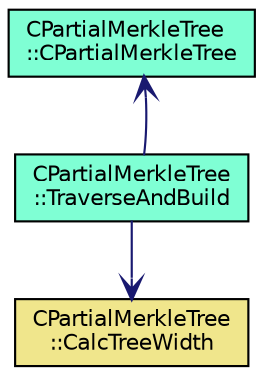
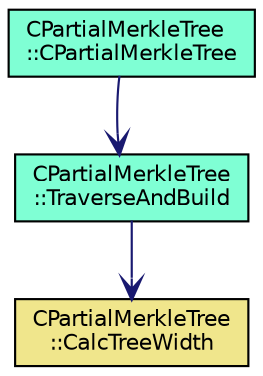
edge "CPartialMerkleTree ::TraverseAndBuild" -> "CPartialMerkleTree ::CPartialMerkleTree": reversed
